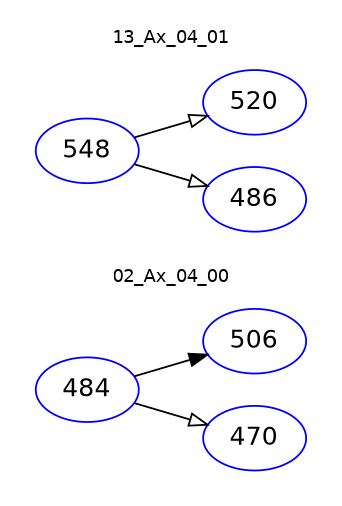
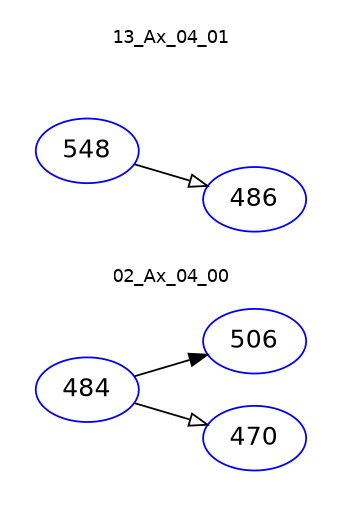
node "520": removed
